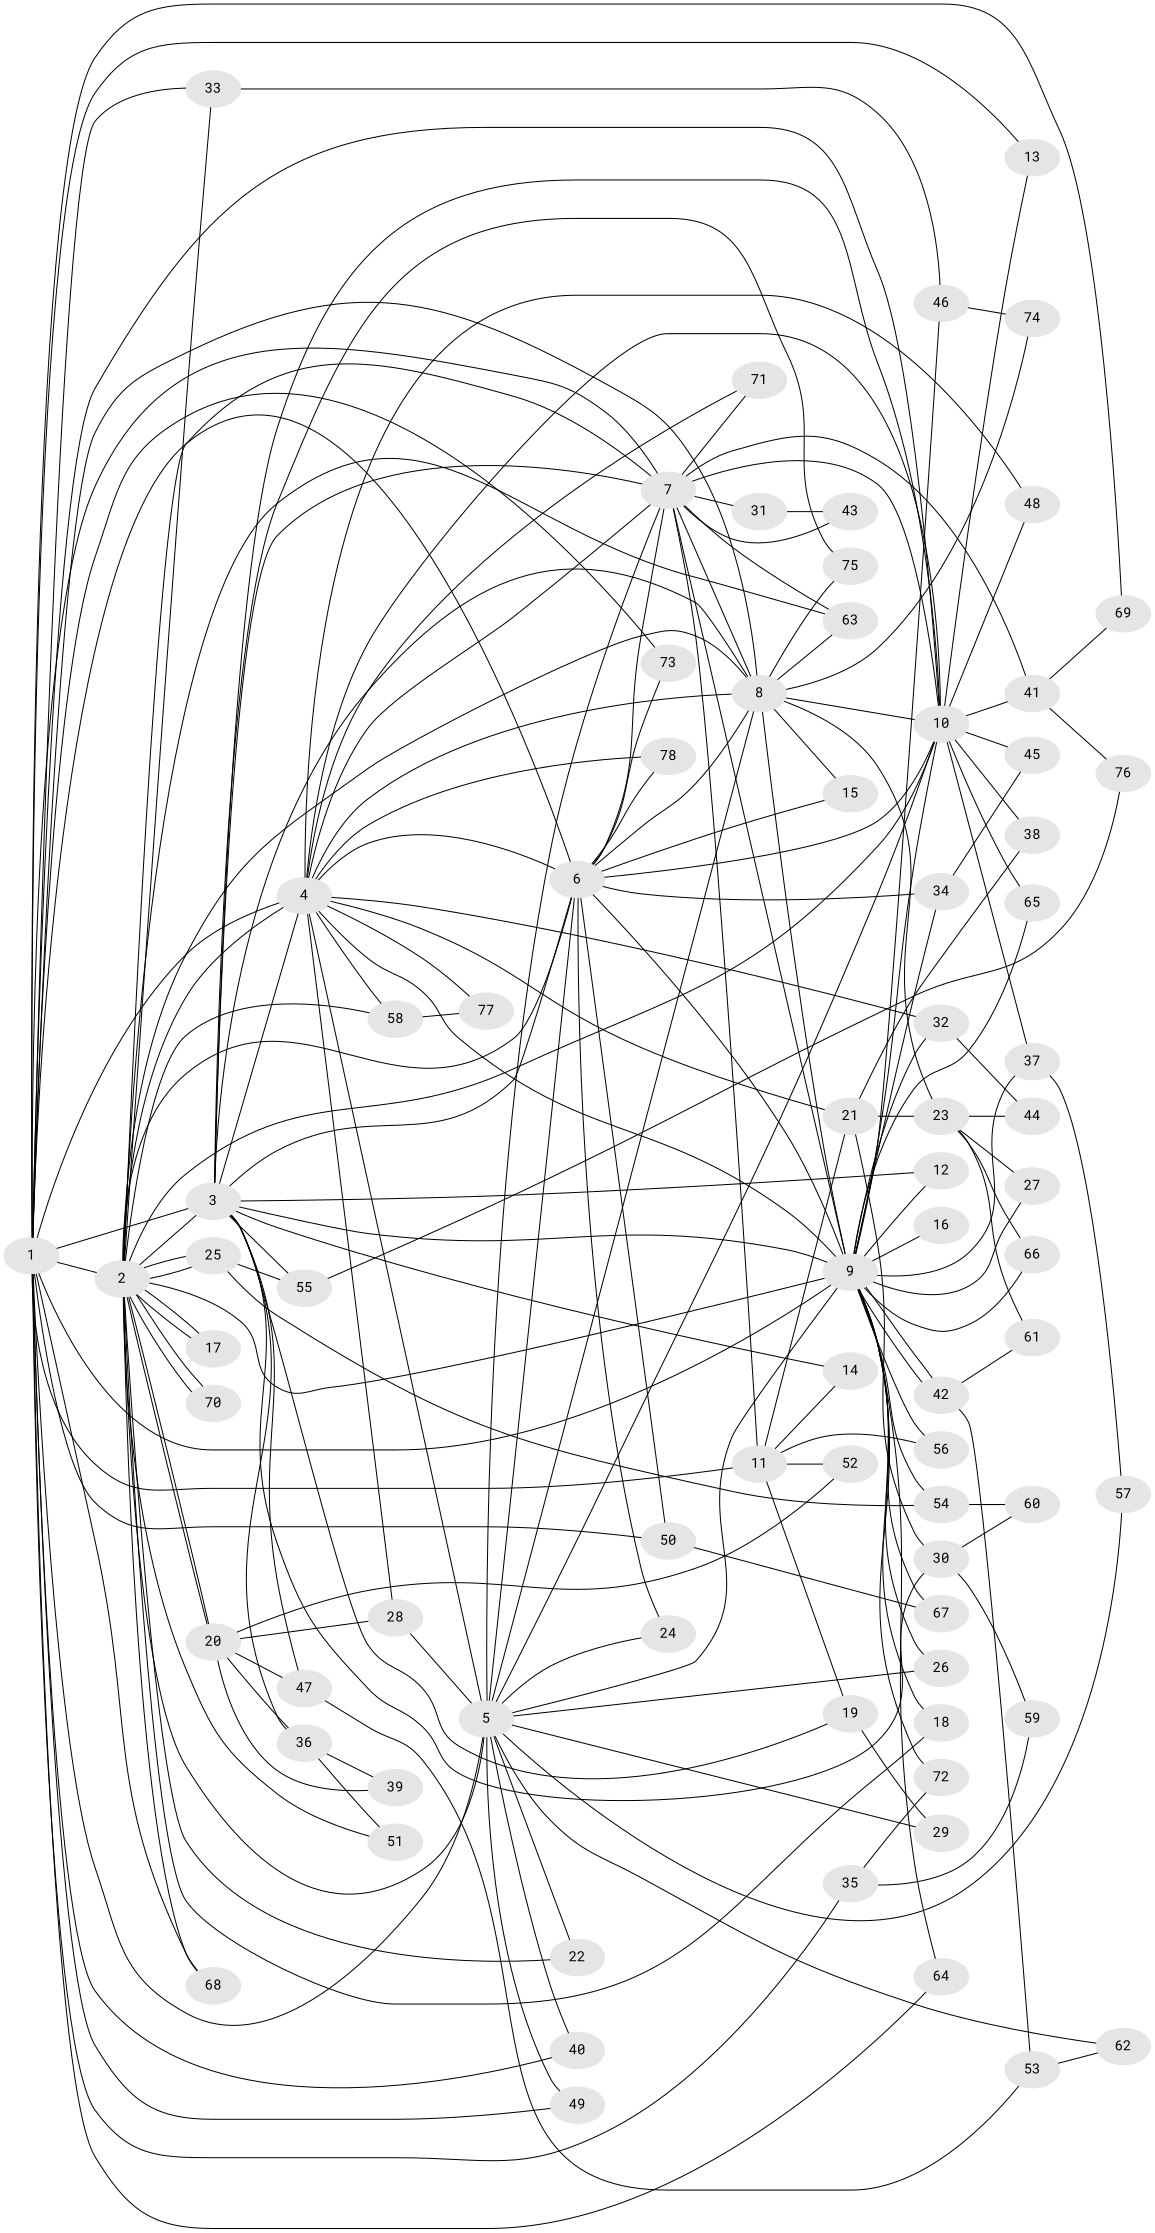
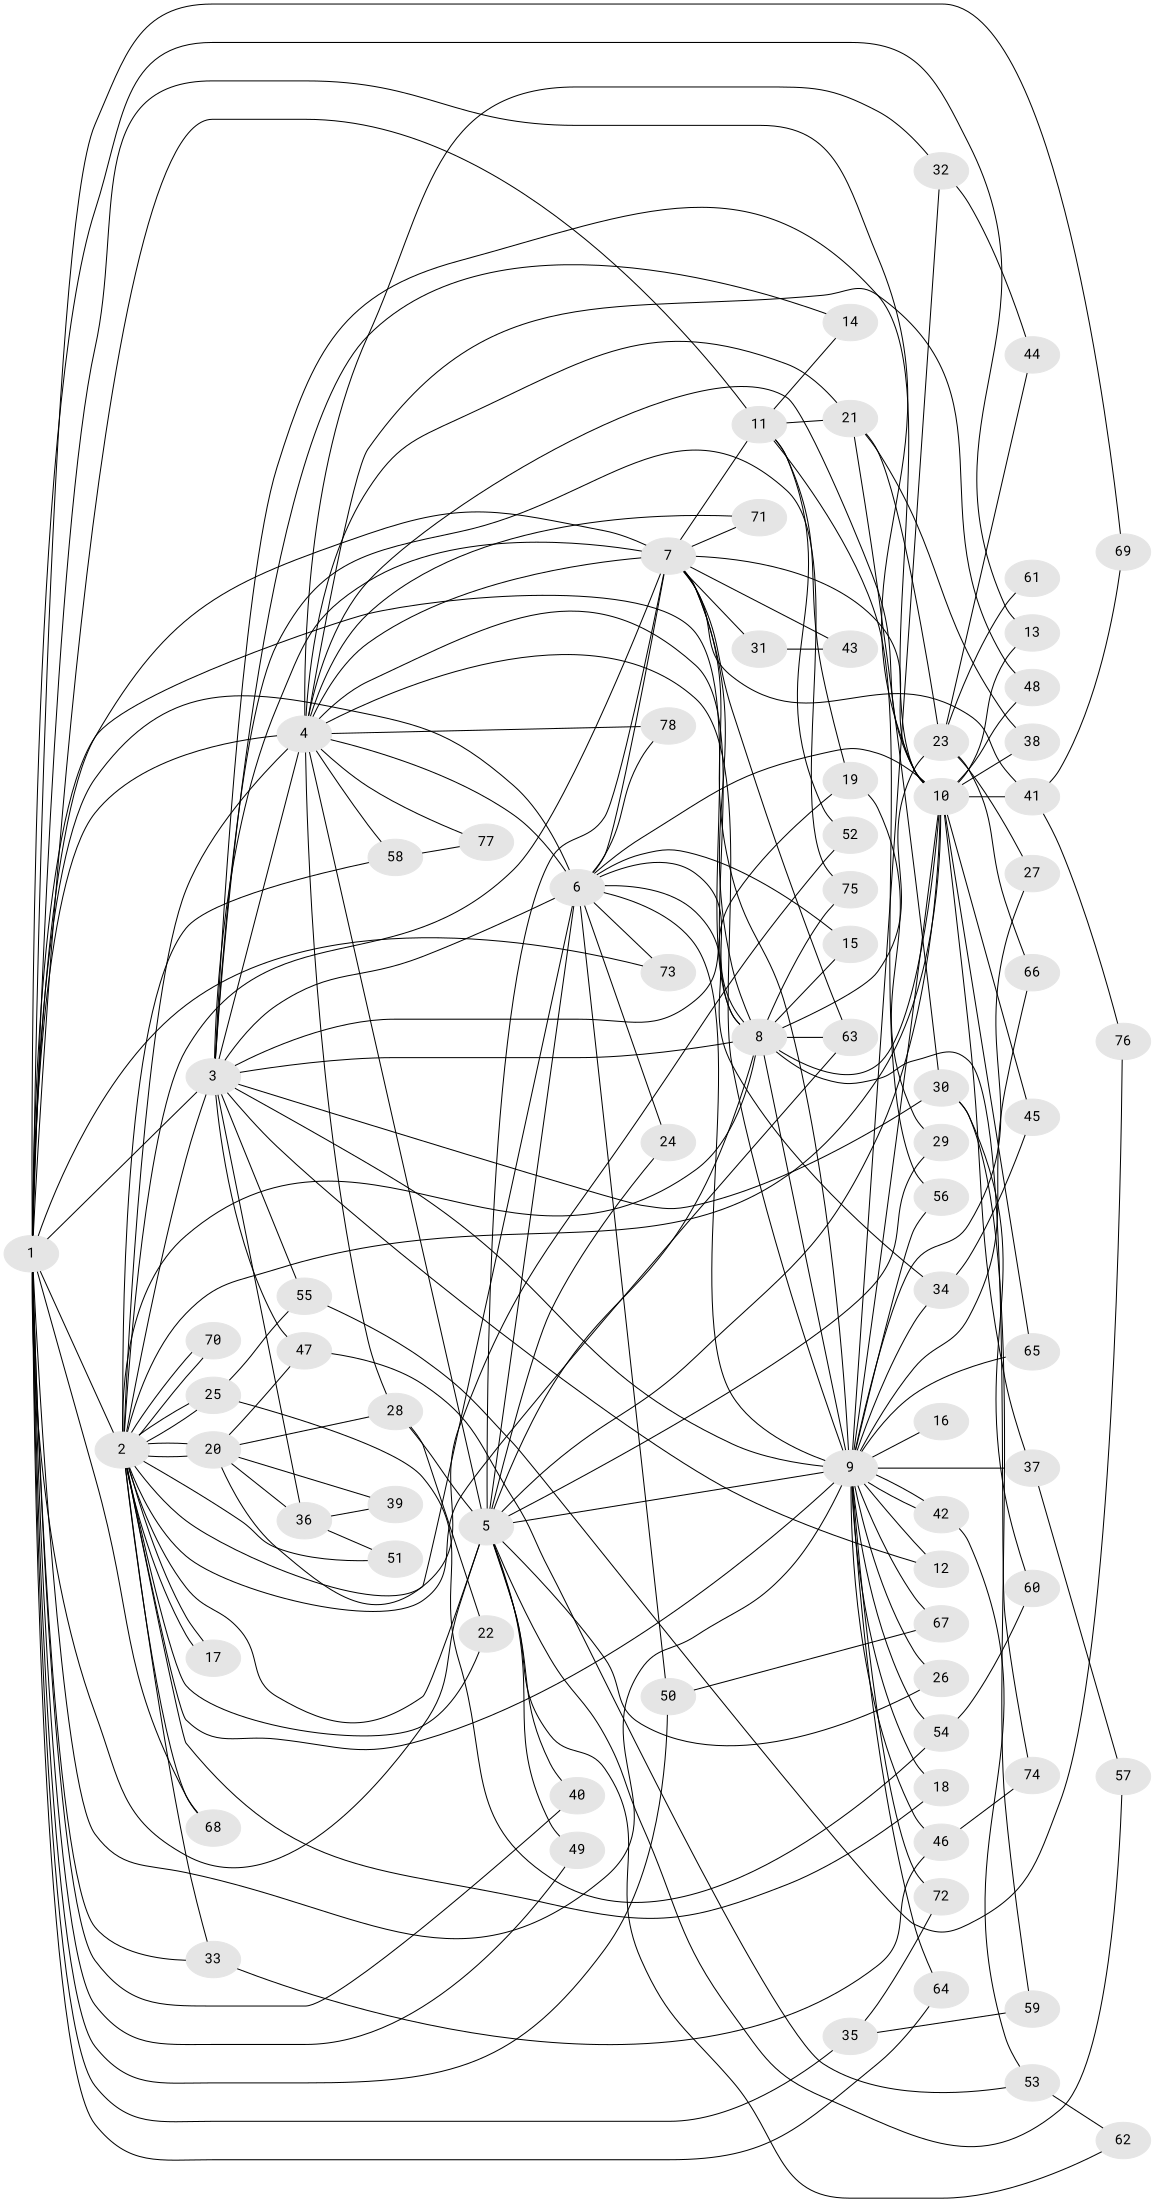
edge "61" -- "42": removed
edge "5" -- "22": now "28" -- "22"
